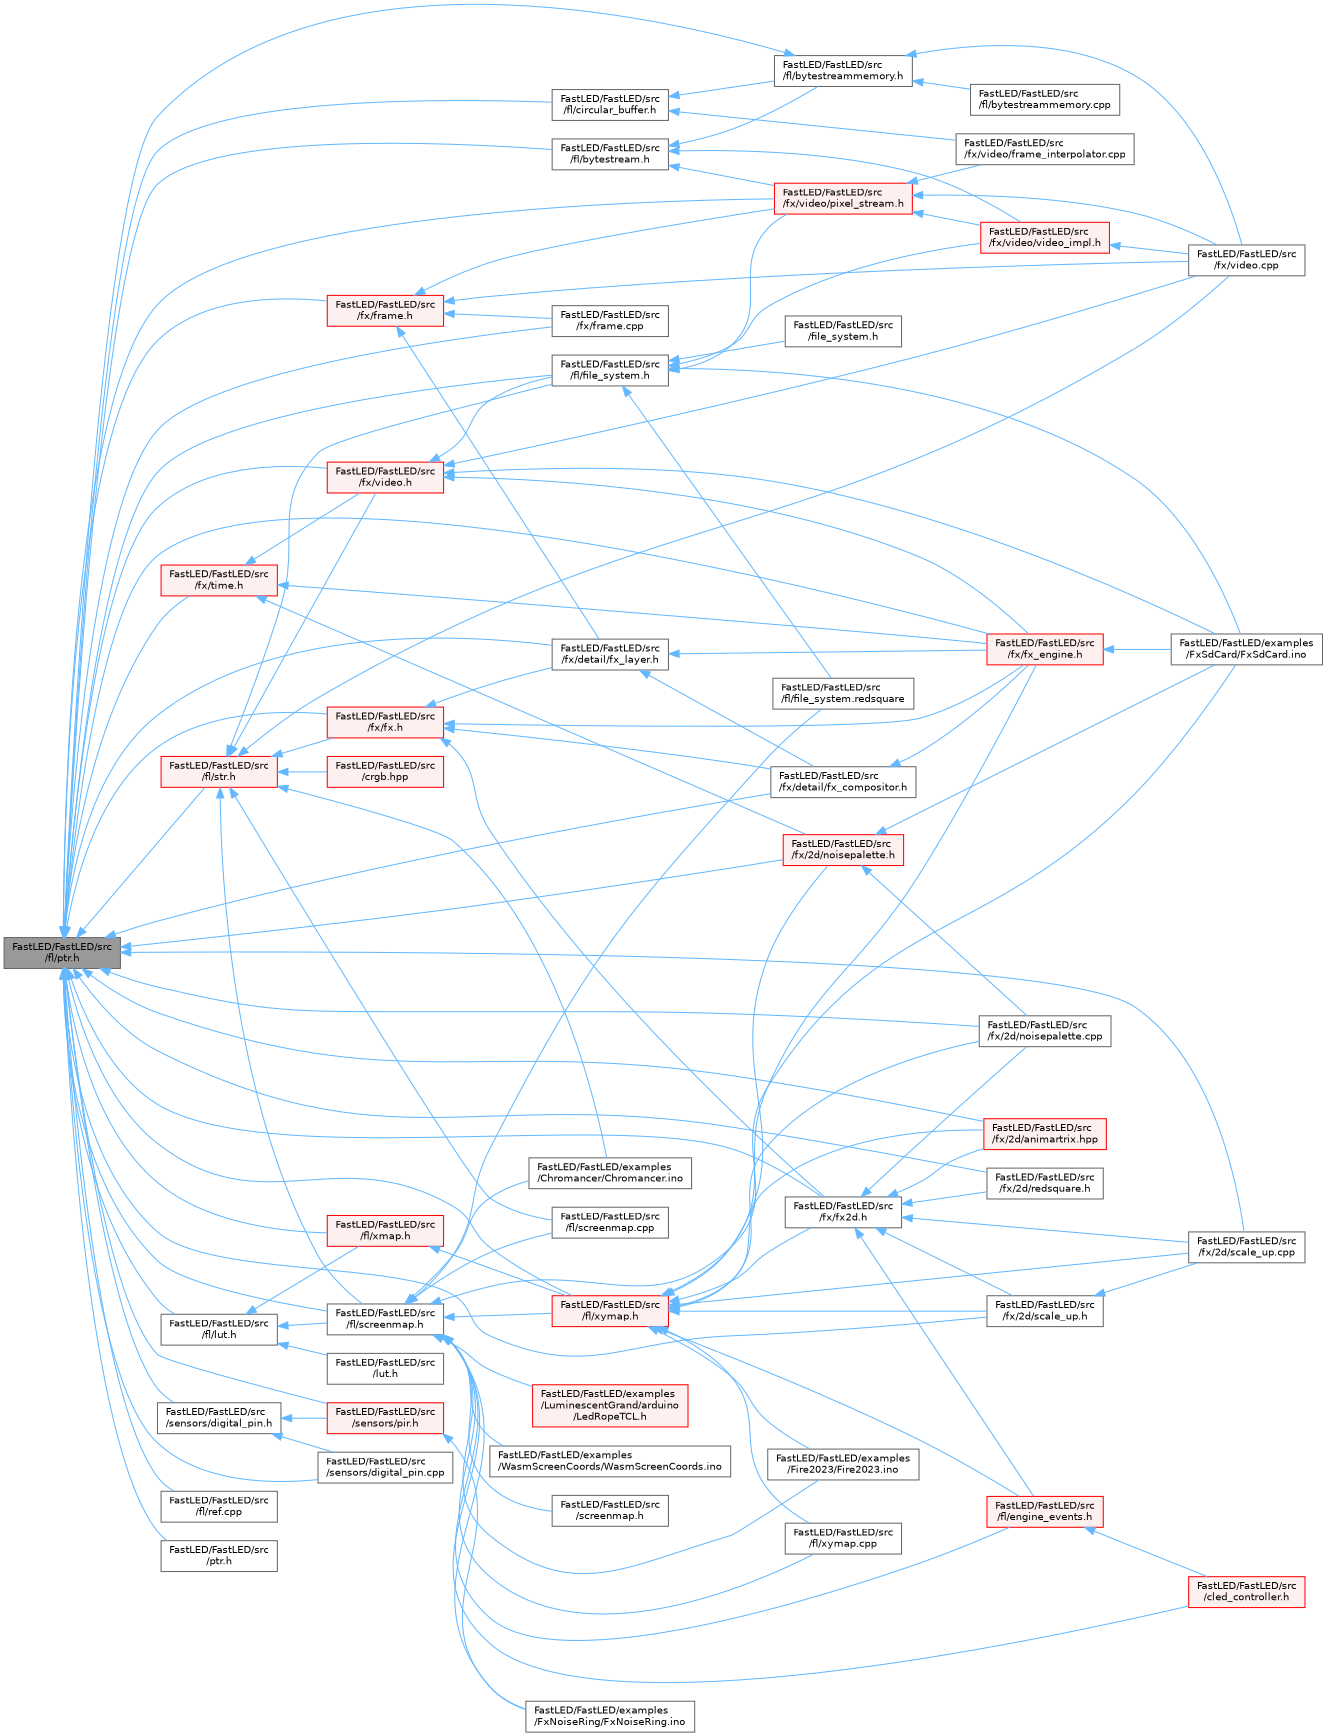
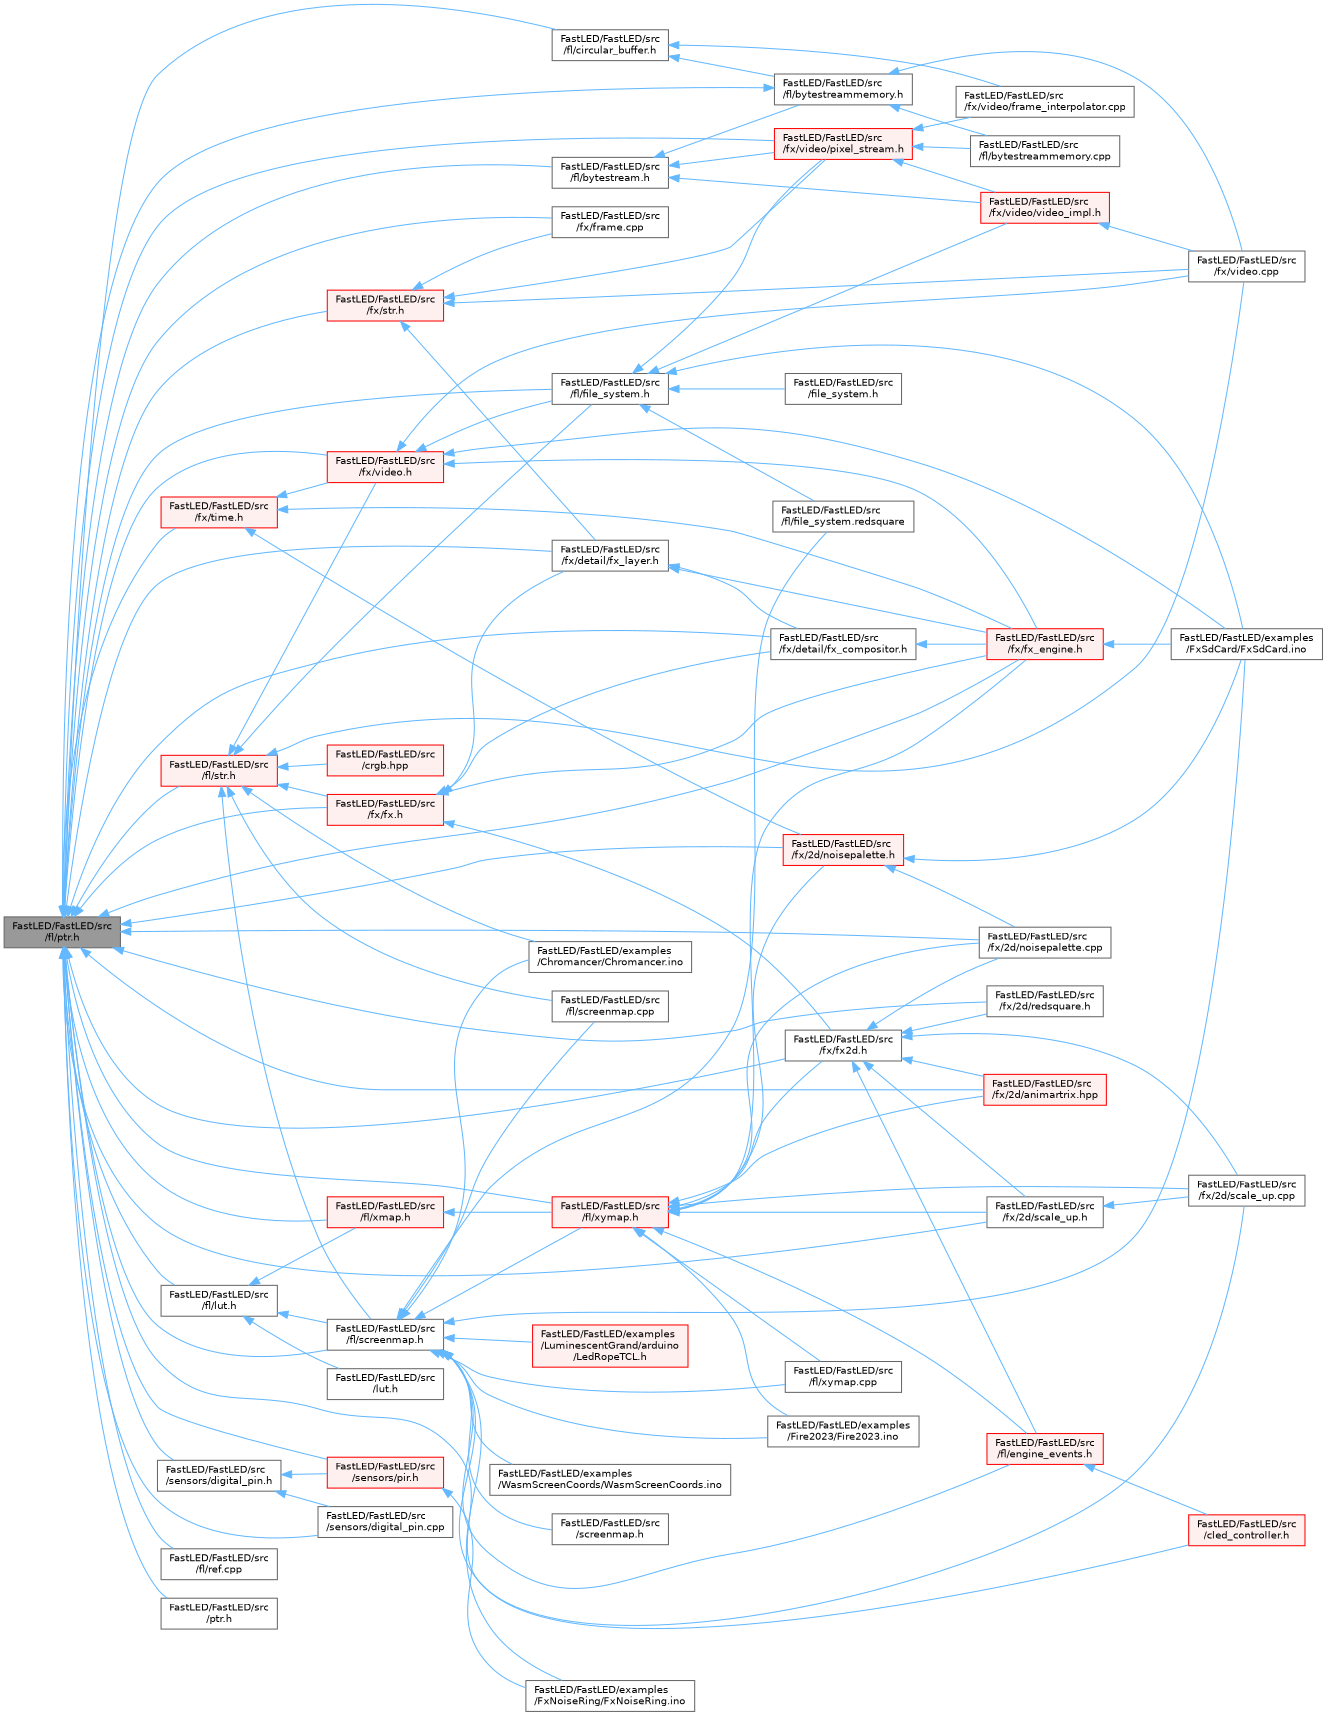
edge "FastLED/FastLED/src /fx/video.cpp" -> "FastLED/FastLED/src /fx/video/pixel_stream.h": now "FastLED/FastLED/src /fl/bytestreammemory.cpp" -> "FastLED/FastLED/src /fx/video/pixel_stream.h"
node "FastLED/FastLED/src /fx/frame.h": label "FastLED/FastLED/src /fx/frame.h" -> "FastLED/FastLED/src /fx/str.h"
